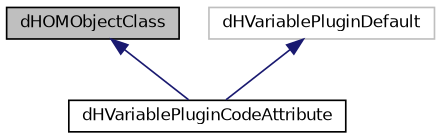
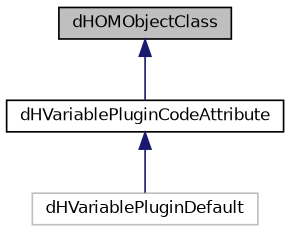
edge "dHVariablePluginCodeAttribute" -> "dHVariablePluginDefault": reversed
